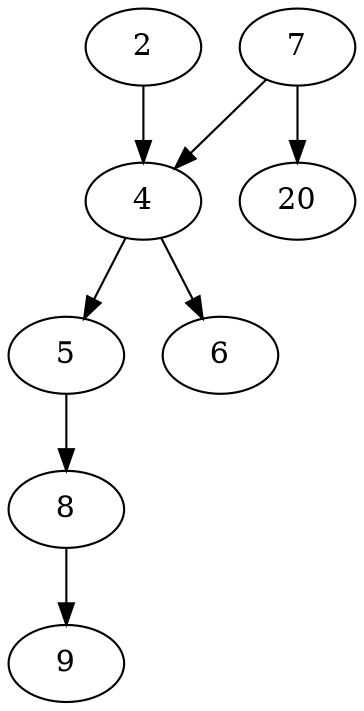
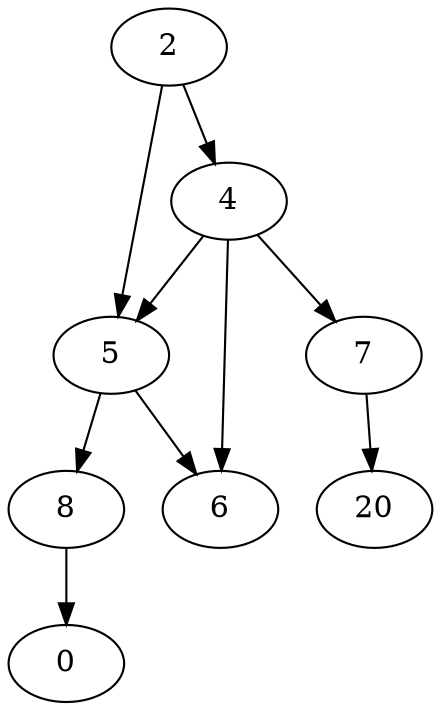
edge "7" -> "4": reversed
edge "2" -> "5": added
edge "5" -> "6": added
node "9": label "9" -> "0"
